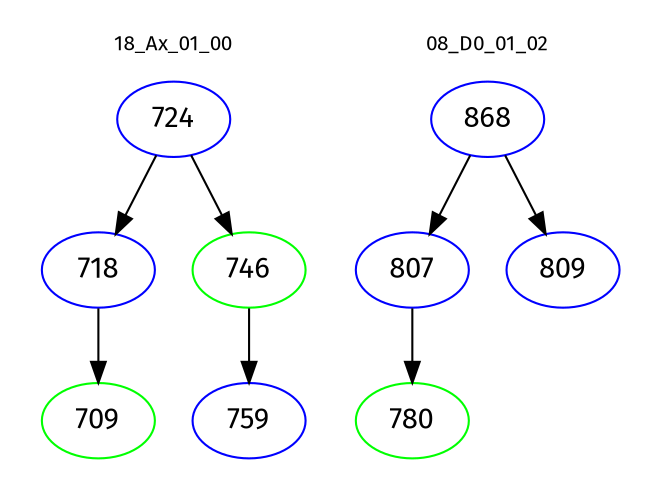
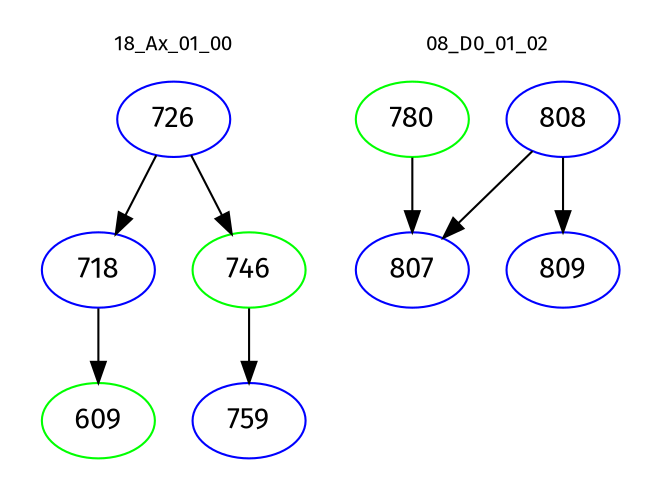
node "724": label "724" -> "726"
node "868": label "868" -> "808"
edge "807" -> "780": reversed
node "709": label "709" -> "609"
